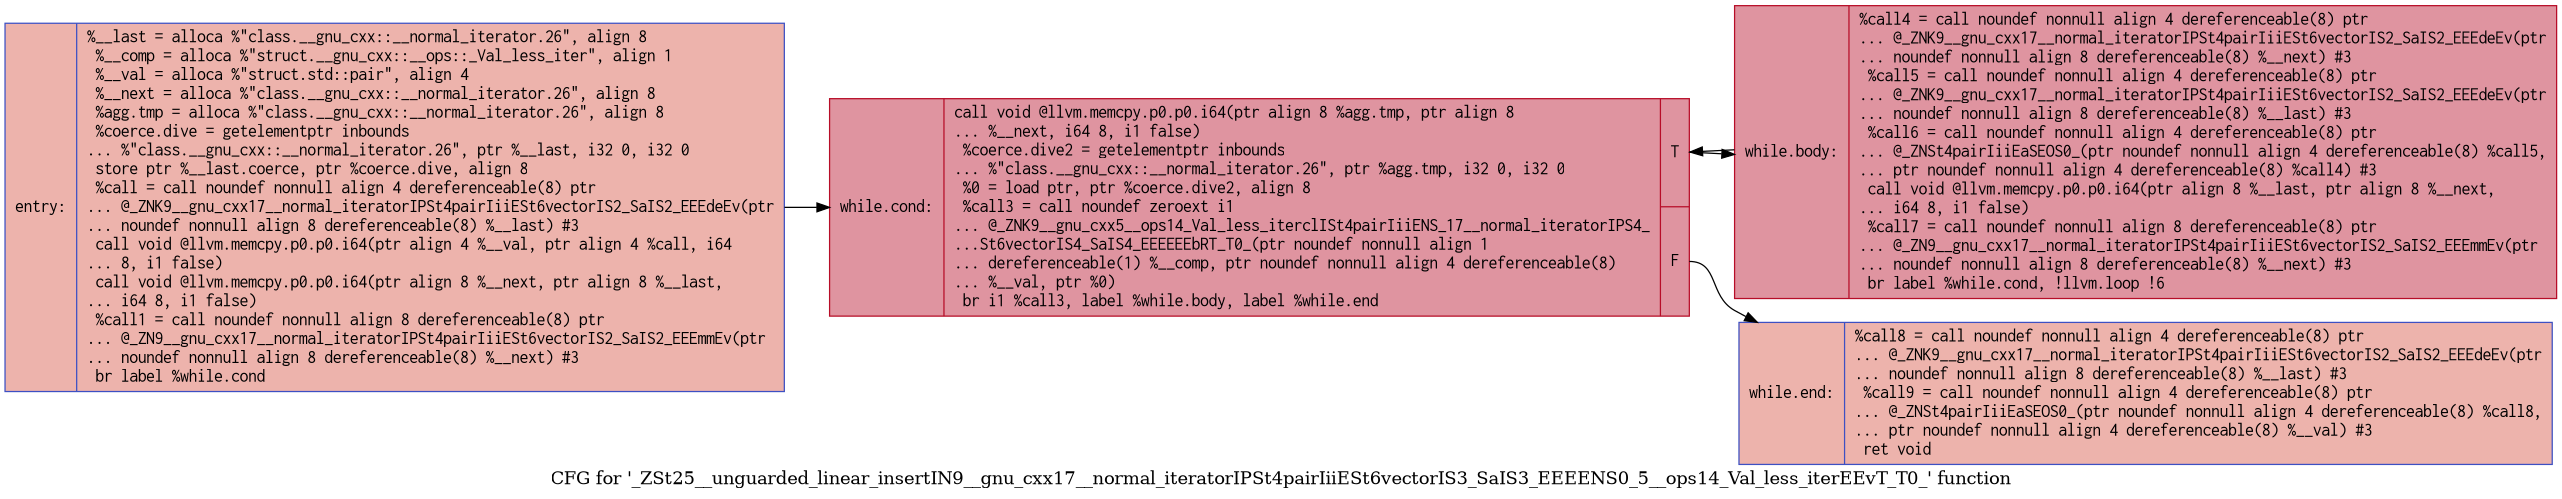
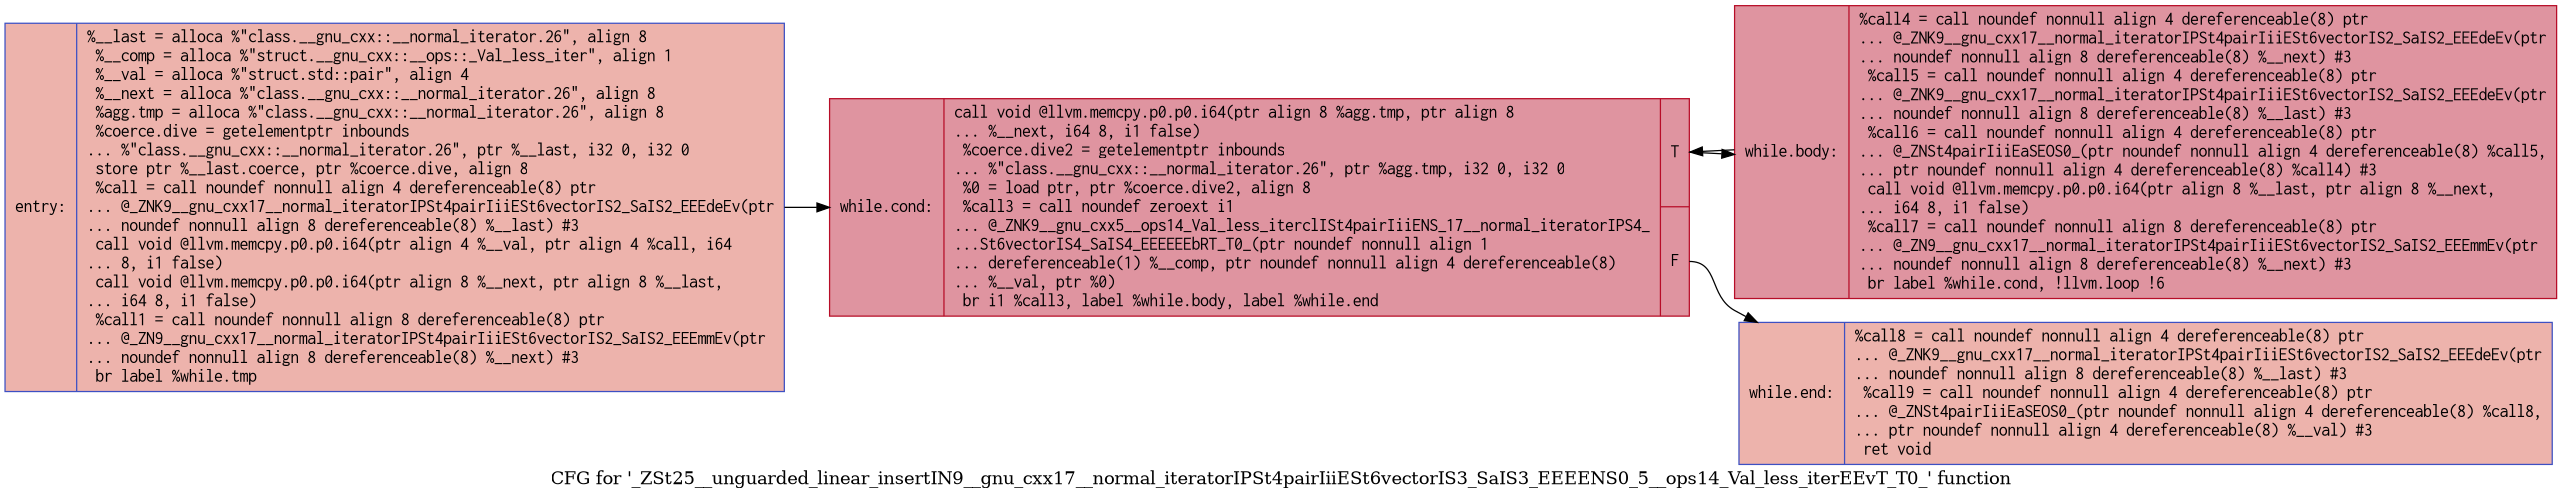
node "entry:": text "br label %while.cond" -> "br label %while.tmp"
